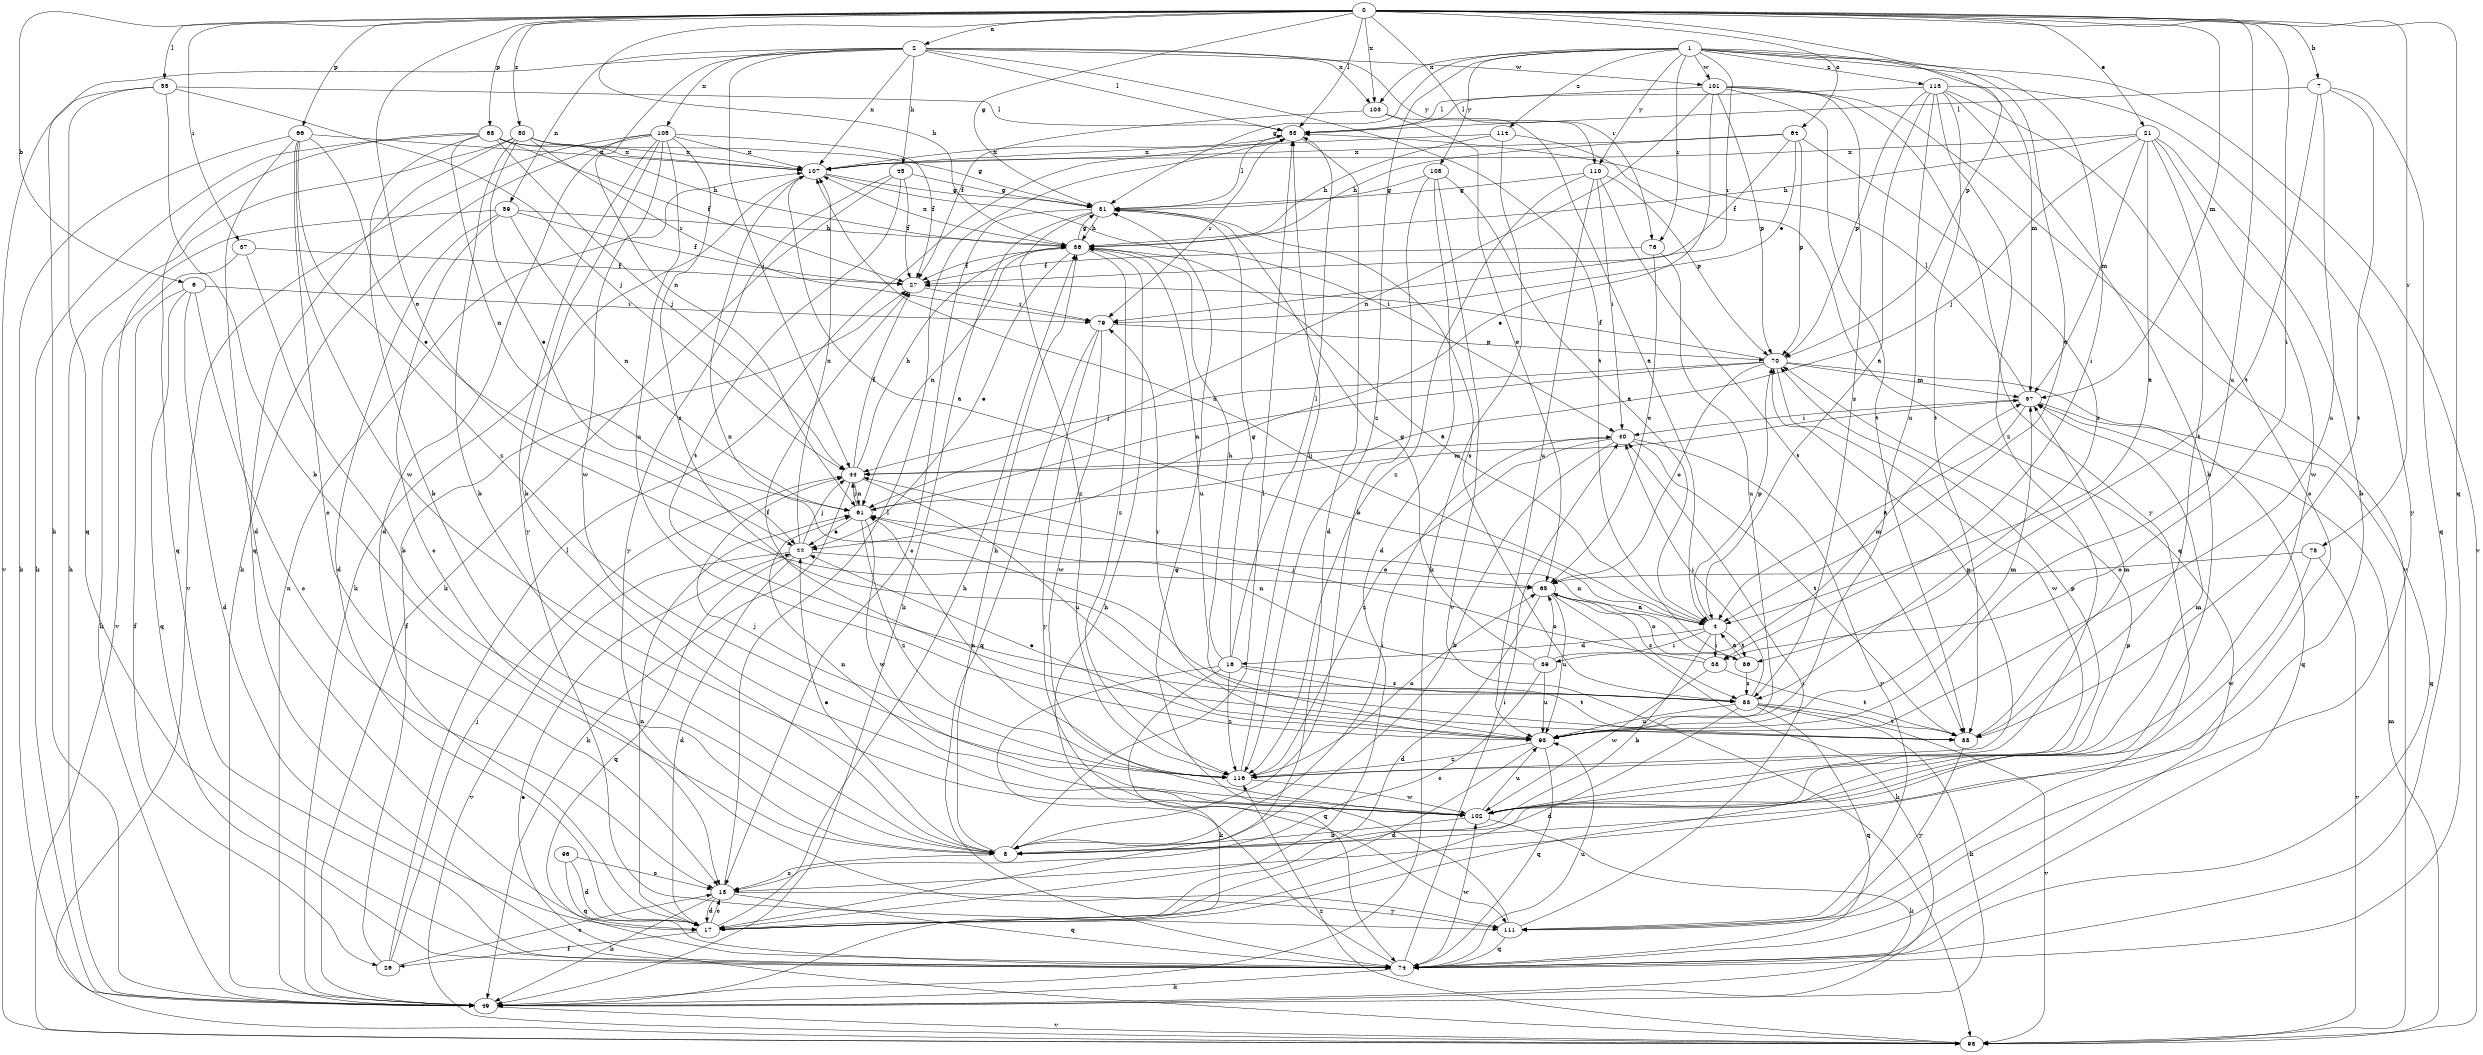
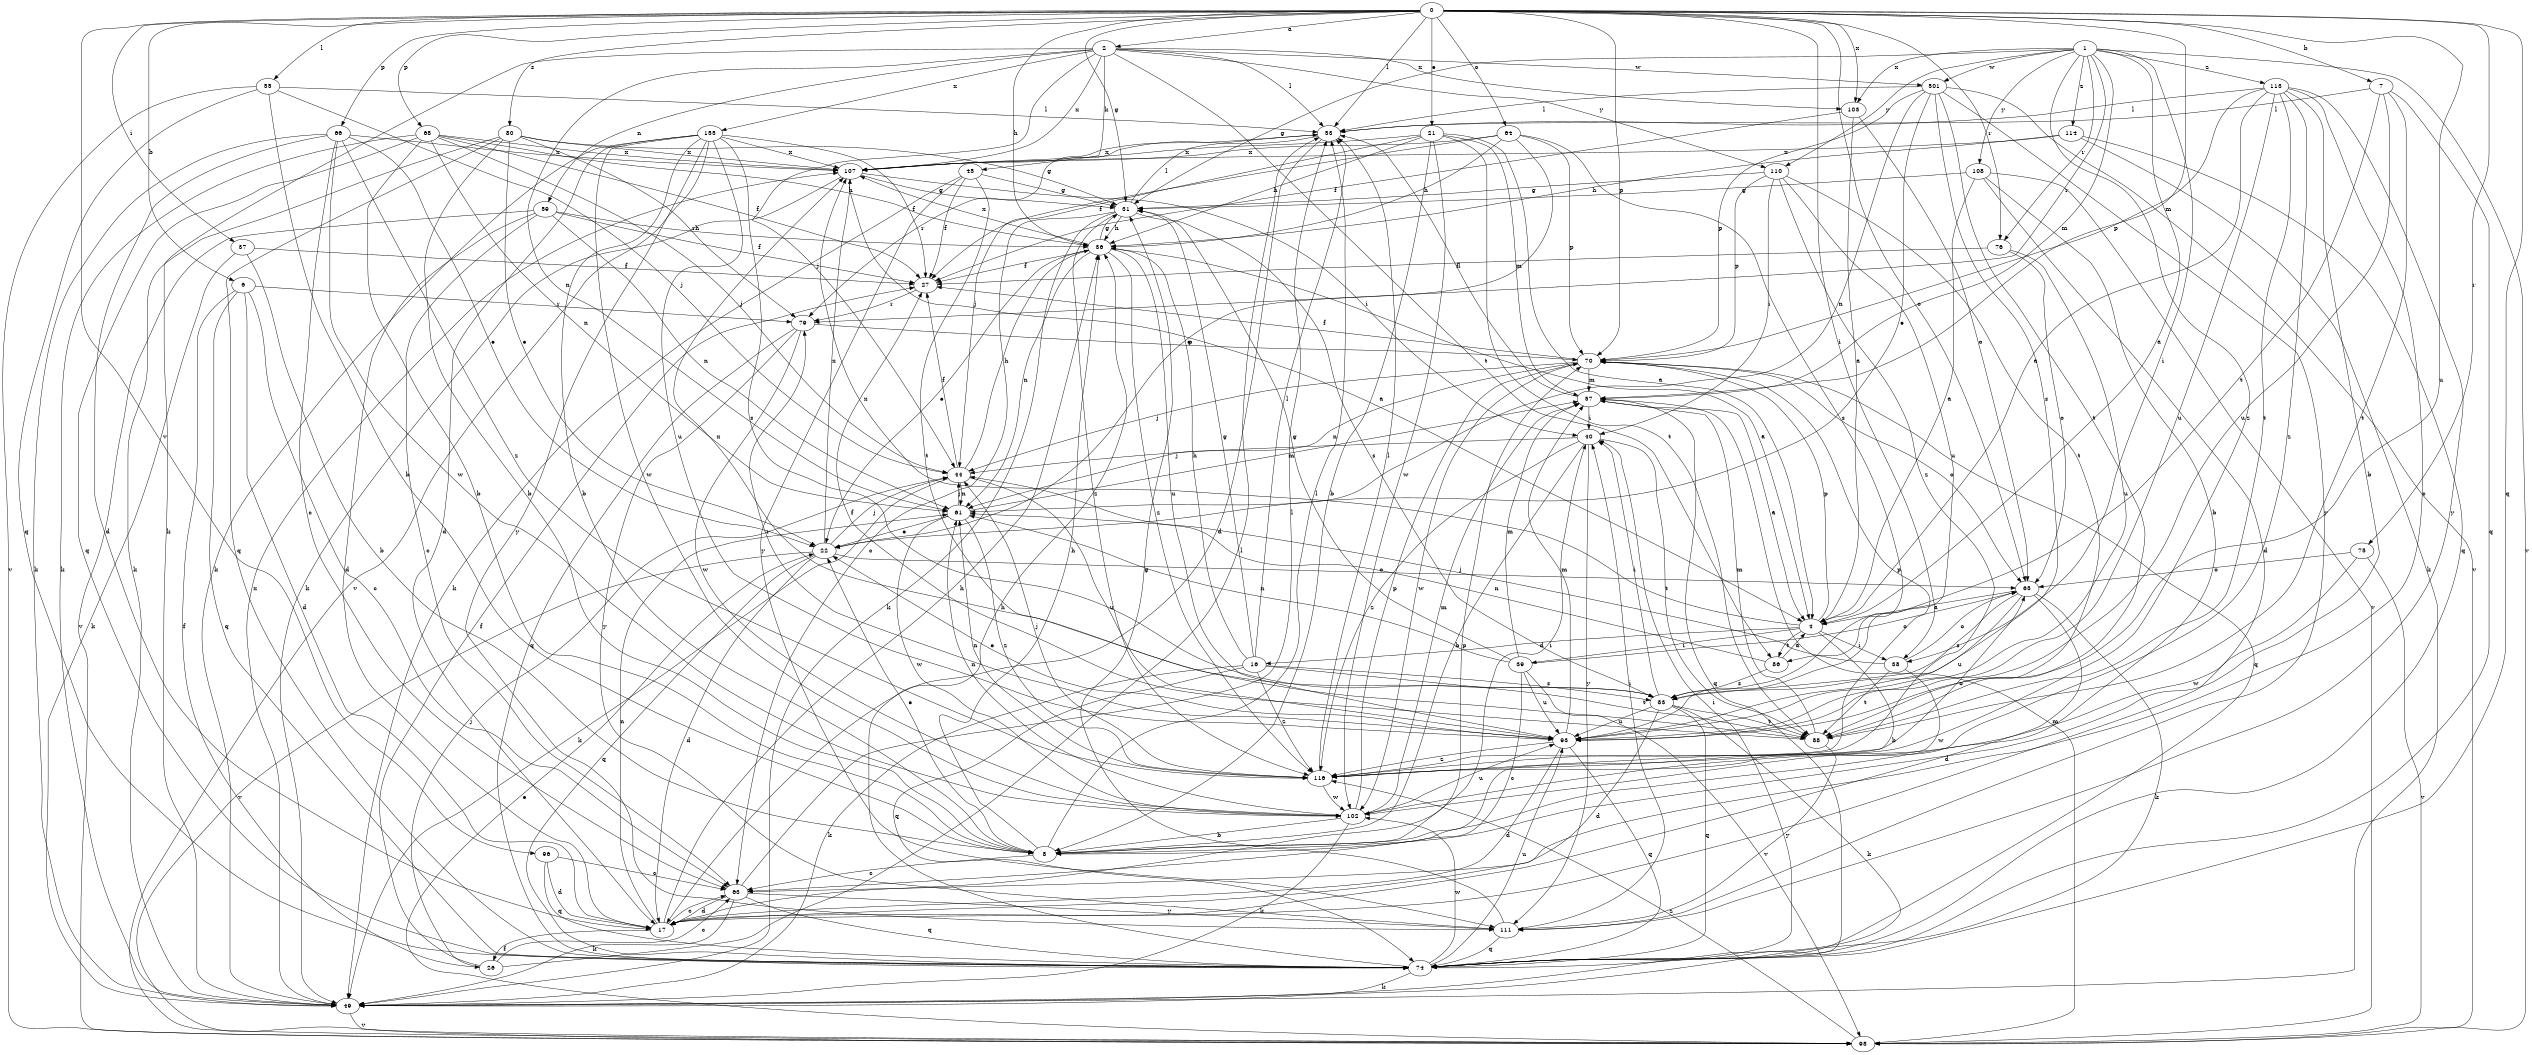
edge "0" -> "96": added, label "v"
node "101": label "101" -> "501"
node "105": label "105" -> "155"
edge "64" -> "79": now "64" -> "22"
edge "80" -> "49": label "h" -> "k"
edge "83" -> "98": now "39" -> "98"
node "13": label "13" -> "63"
